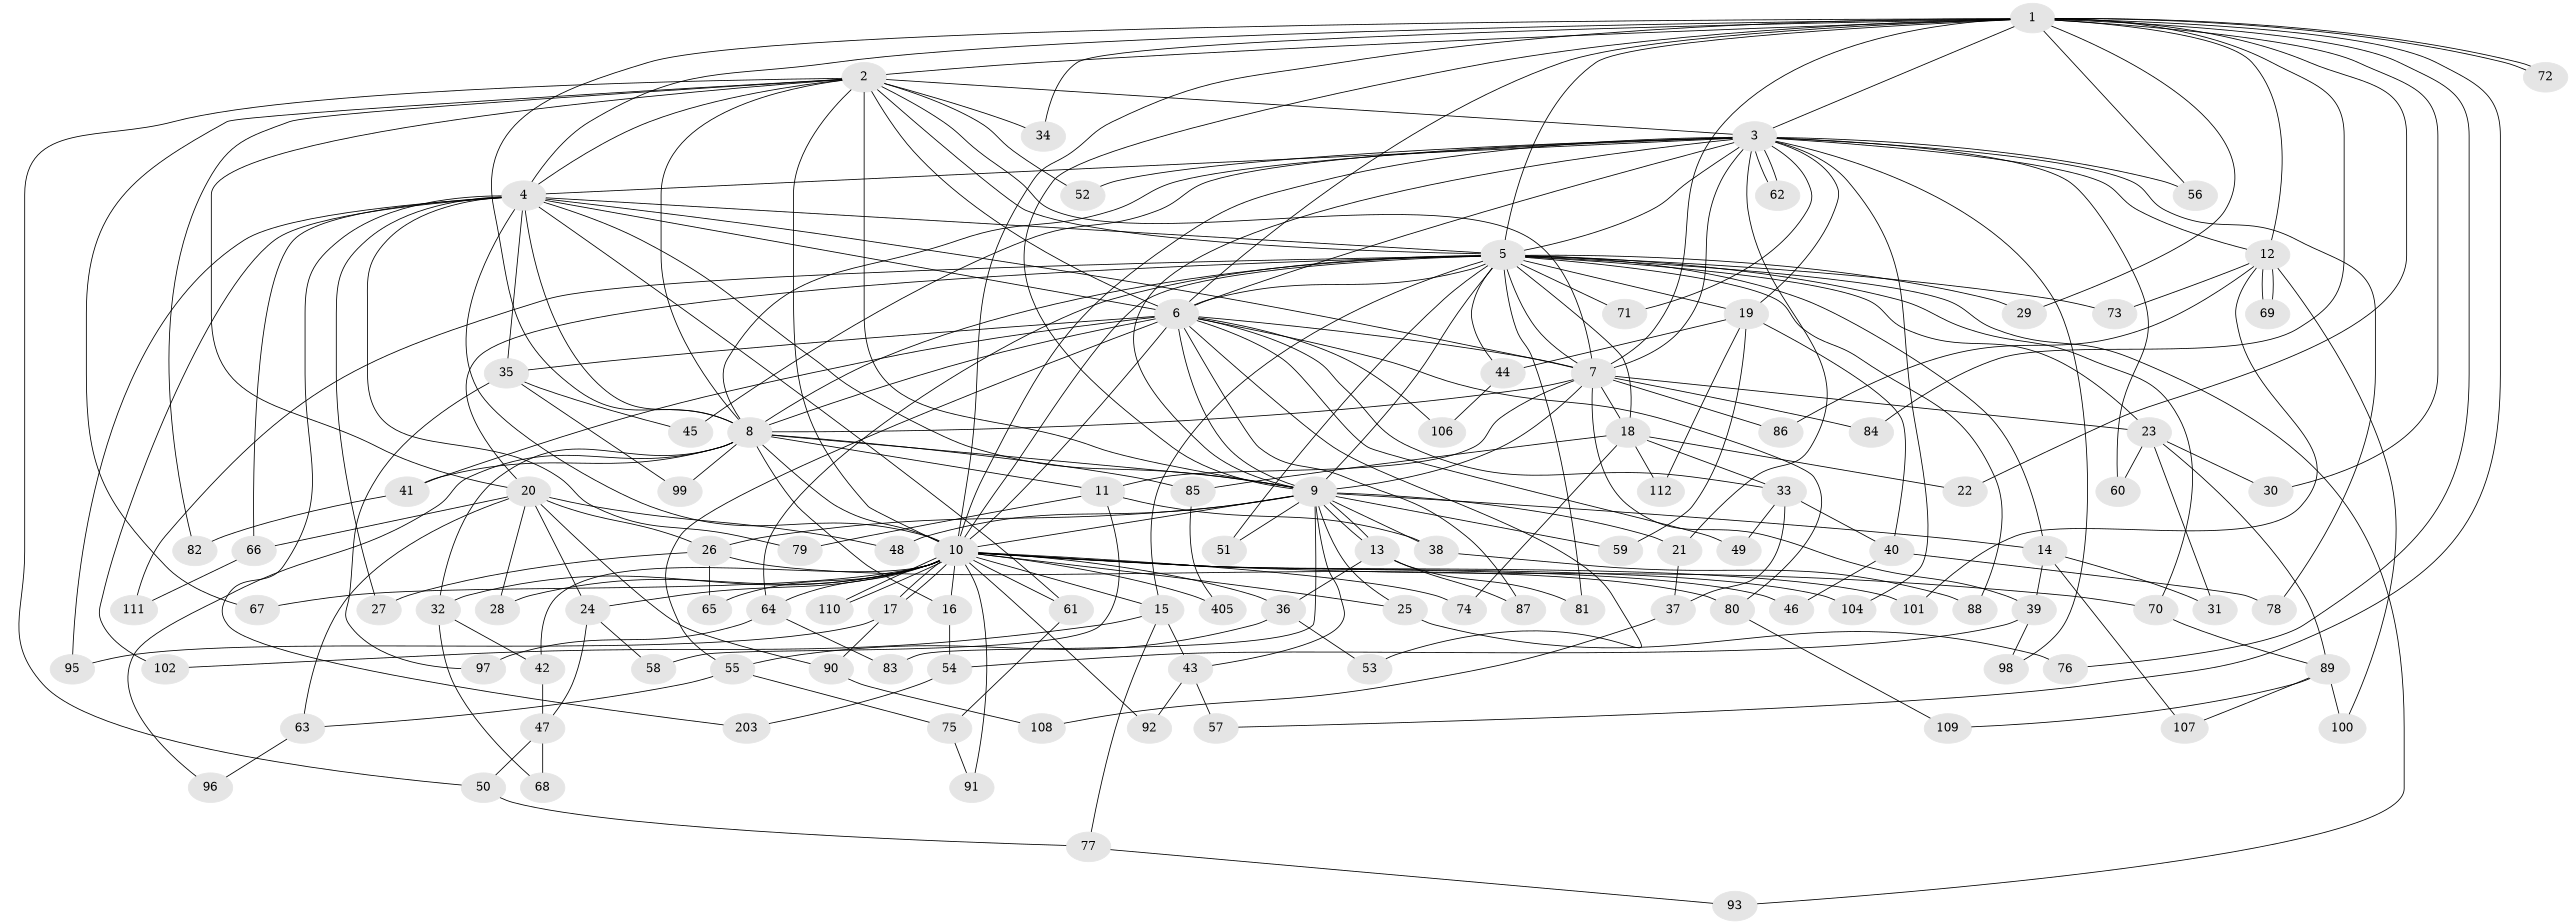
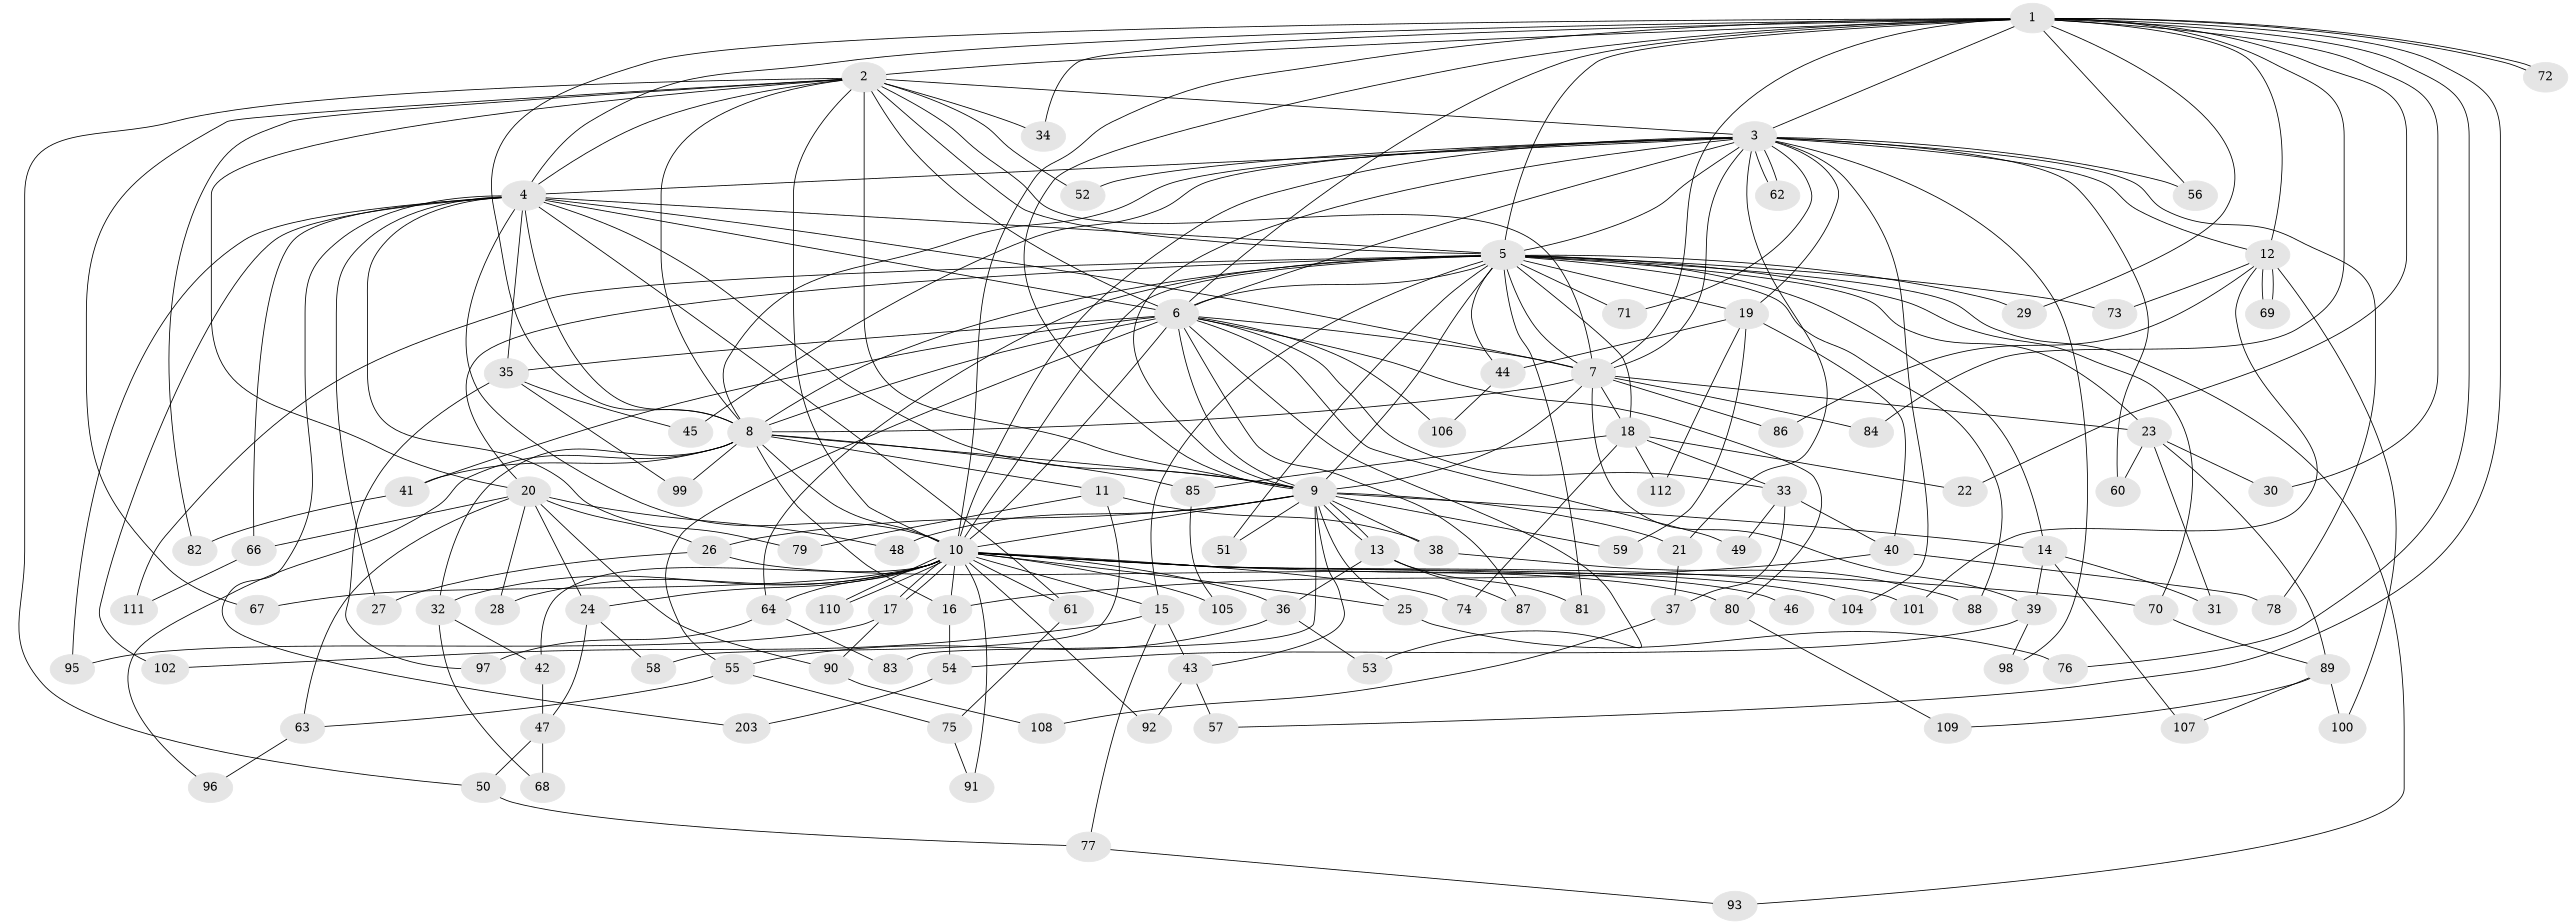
edge "7" -- "11": removed
edge "40" -- "46": now "40" -- "16"
node "65": removed
node "405": label "405" -> "105"
